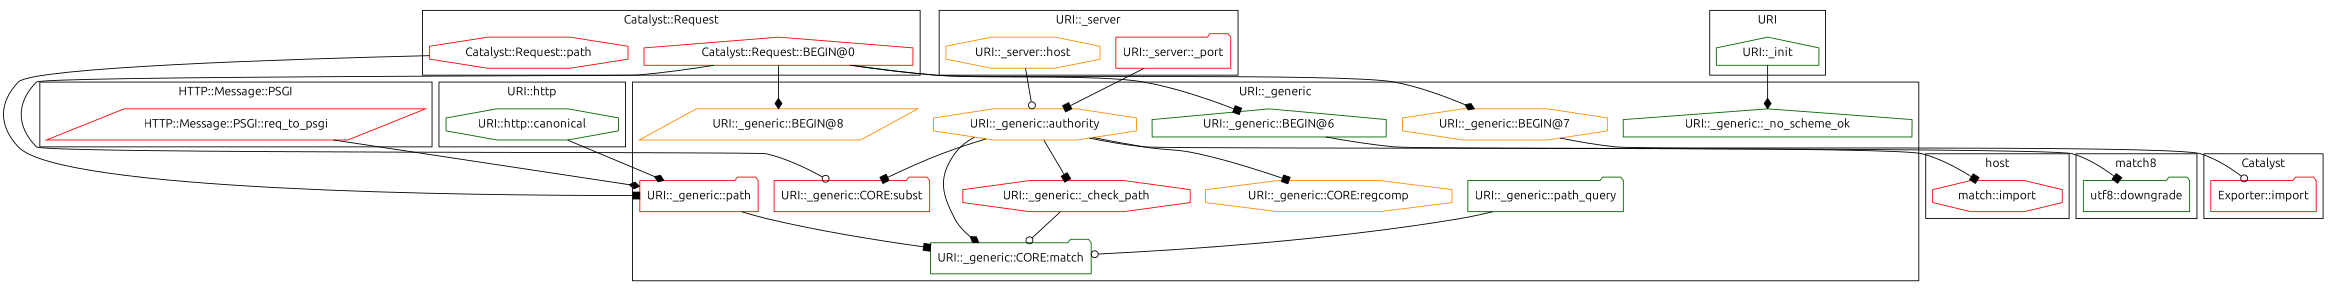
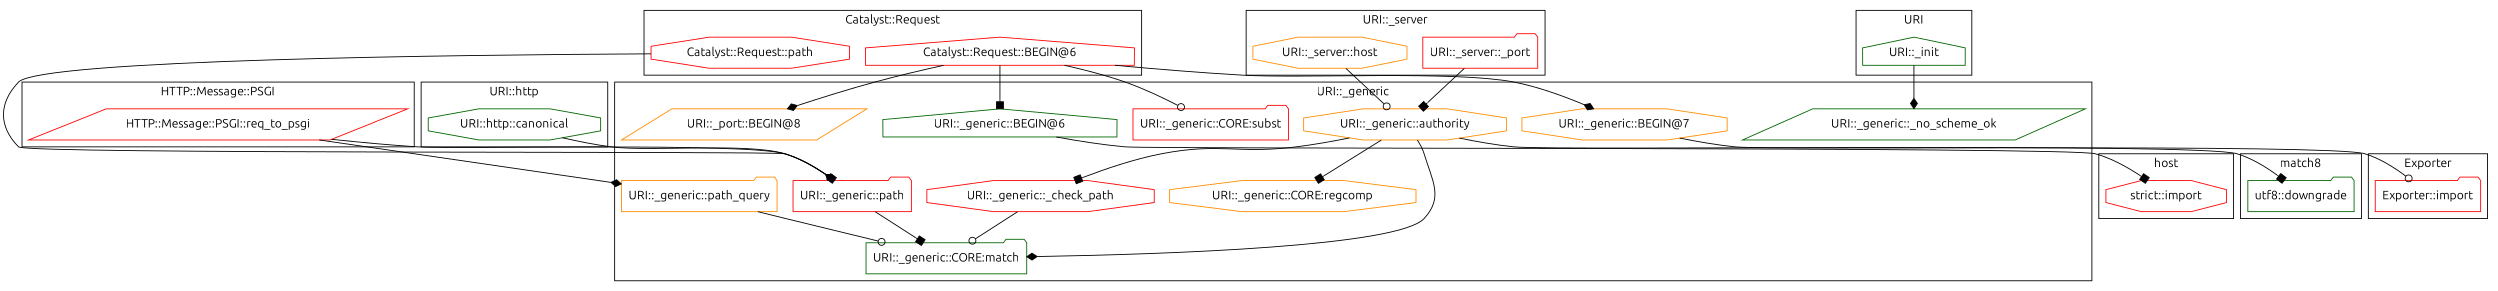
node "Catalyst::Request::BEGIN@0": label "Catalyst::Request::BEGIN@0" -> "Catalyst::Request::BEGIN@6"
node "URI::_generic::BEGIN@8": label "URI::_generic::BEGIN@8" -> "URI::_port::BEGIN@8"
node "URI::_generic::_no_scheme_ok": shape house -> parallelogram
edge "URI::_generic::authority" -> "URI::_generic::CORE:subst": removed
edge "HTTP::Message::PSGI::req_to_psgi" -> "URI::_generic::path_query": added
cluster "Catalyst": label "Catalyst" -> "Exporter"
node "URI::_generic::path_query": color darkgreen -> darkorange
node "match::import": label "match::import" -> "strict::import"
